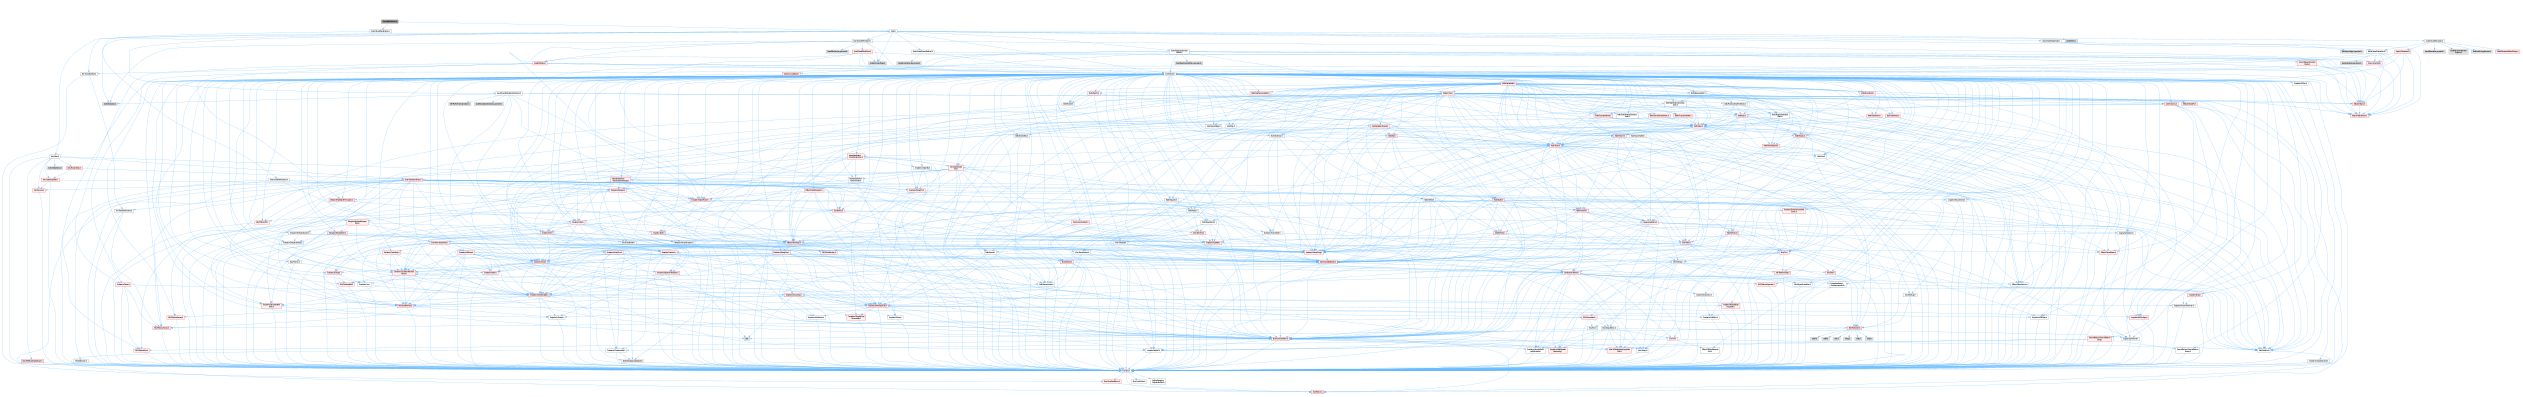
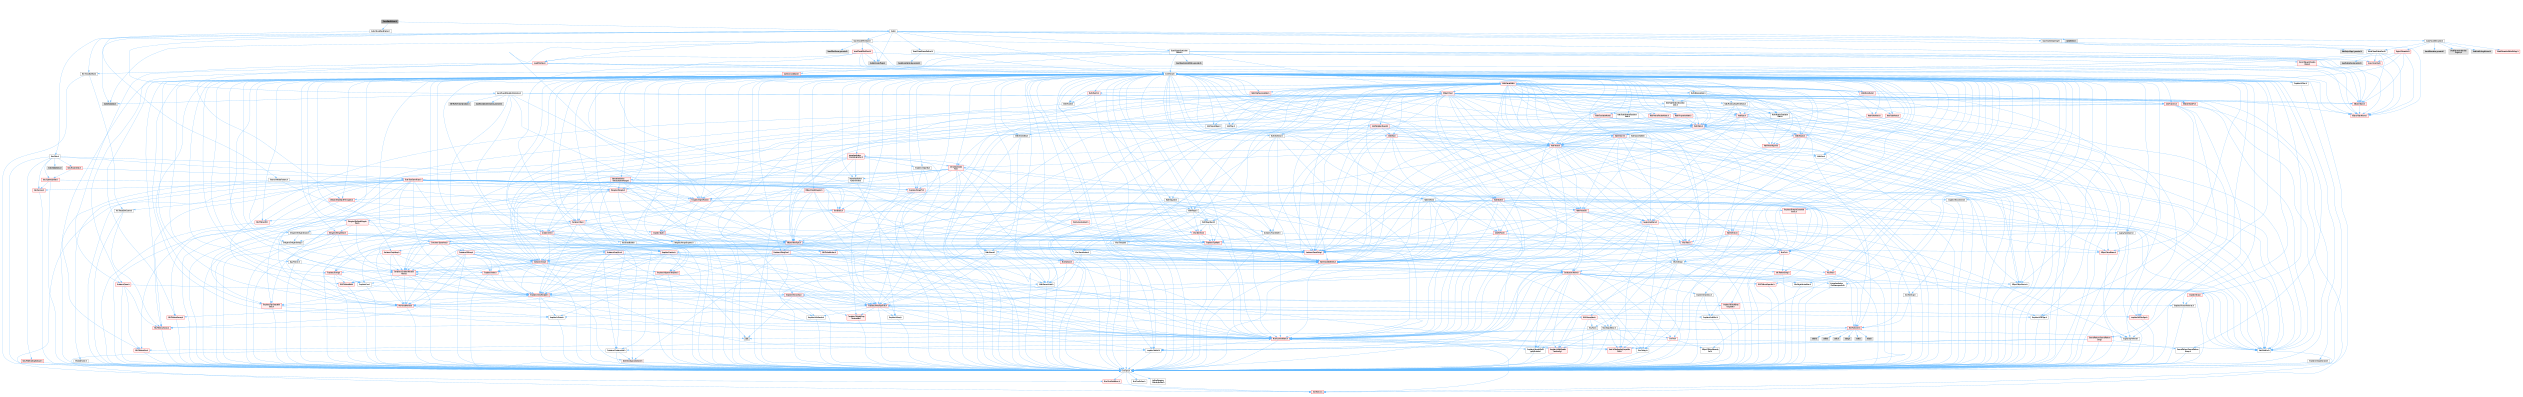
edge "Containers/StringConv.h" -> "Templates/IsArray.h": now "Templates/UnrealTypeTraits.h" -> "Templates/IsArray.h"
